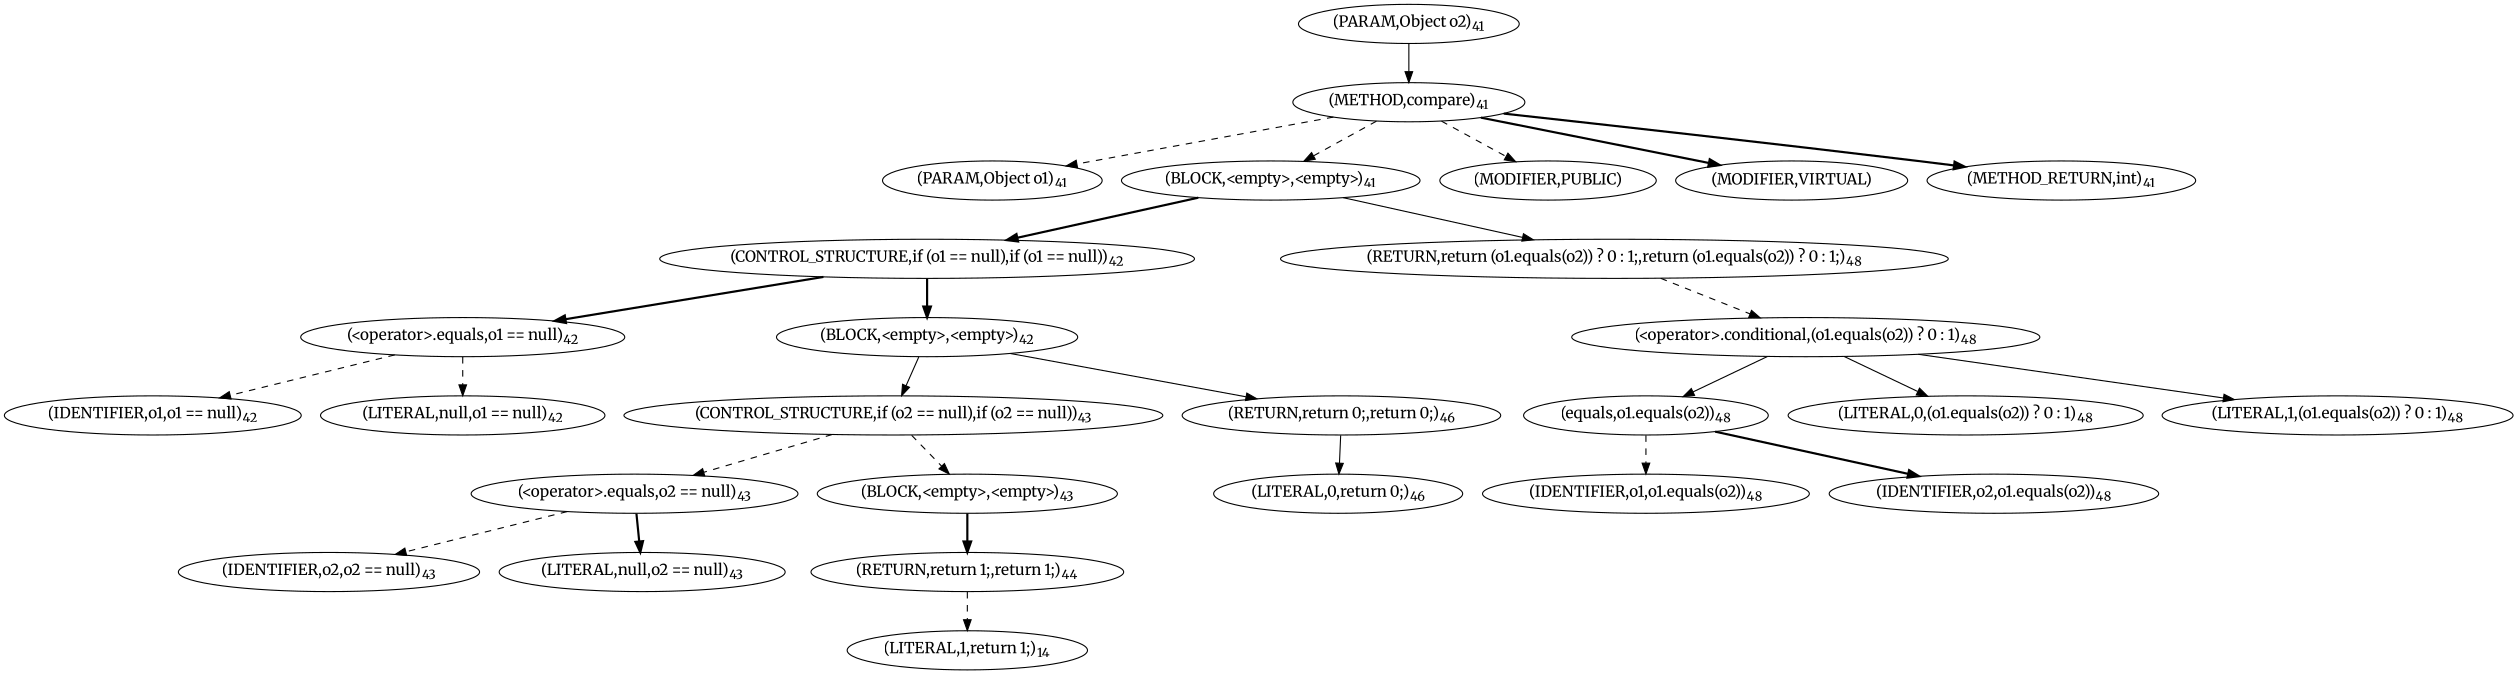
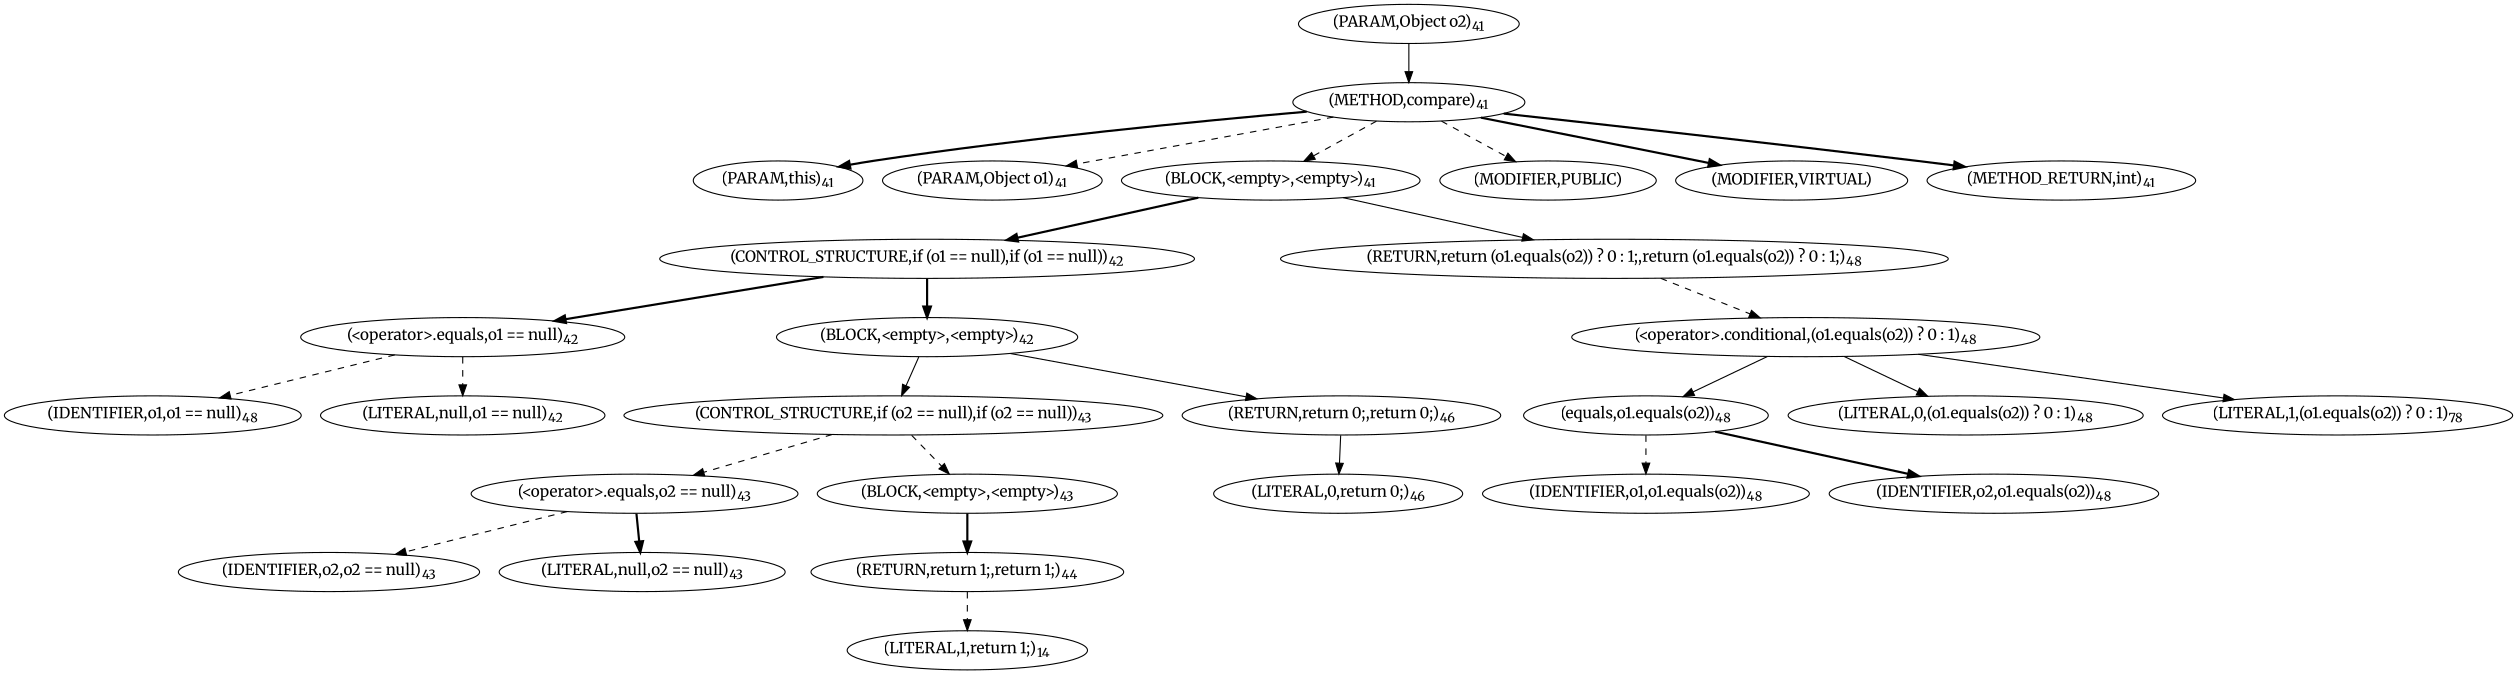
node "(PARAM,this)": added
node "(IDENTIFIER,o1,o1 == null)": text "42" -> "48"
node "(LITERAL,1,(o1.equals(o2)) ? 0 : 1)": text "48" -> "78"
